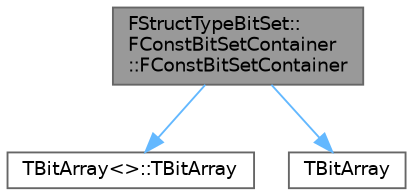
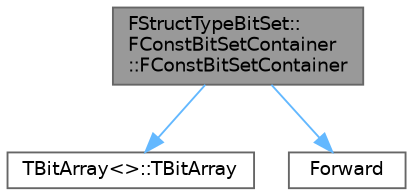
node "TBitArray": label "TBitArray" -> "Forward"
